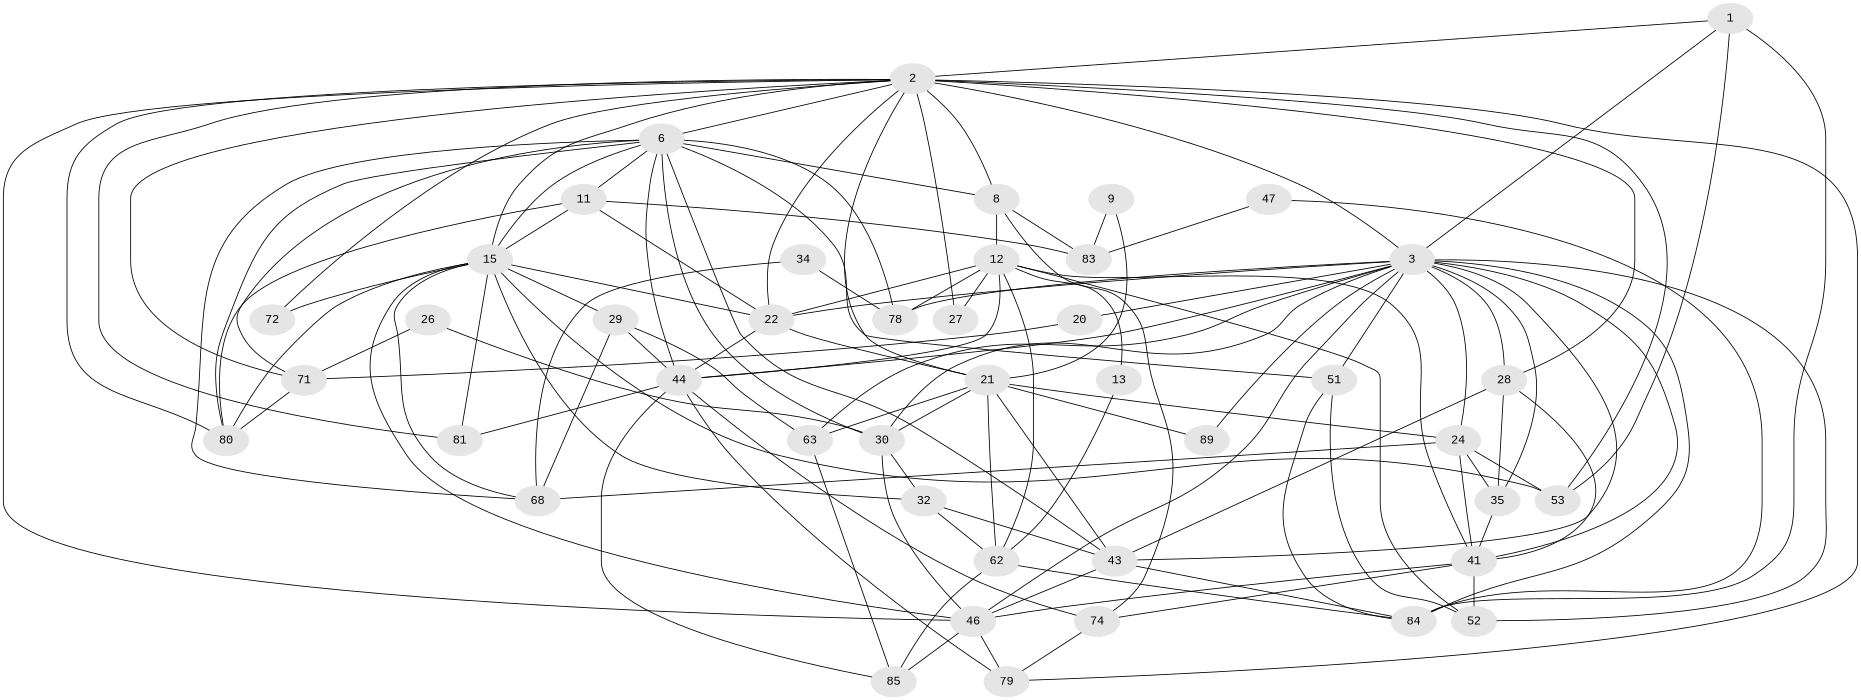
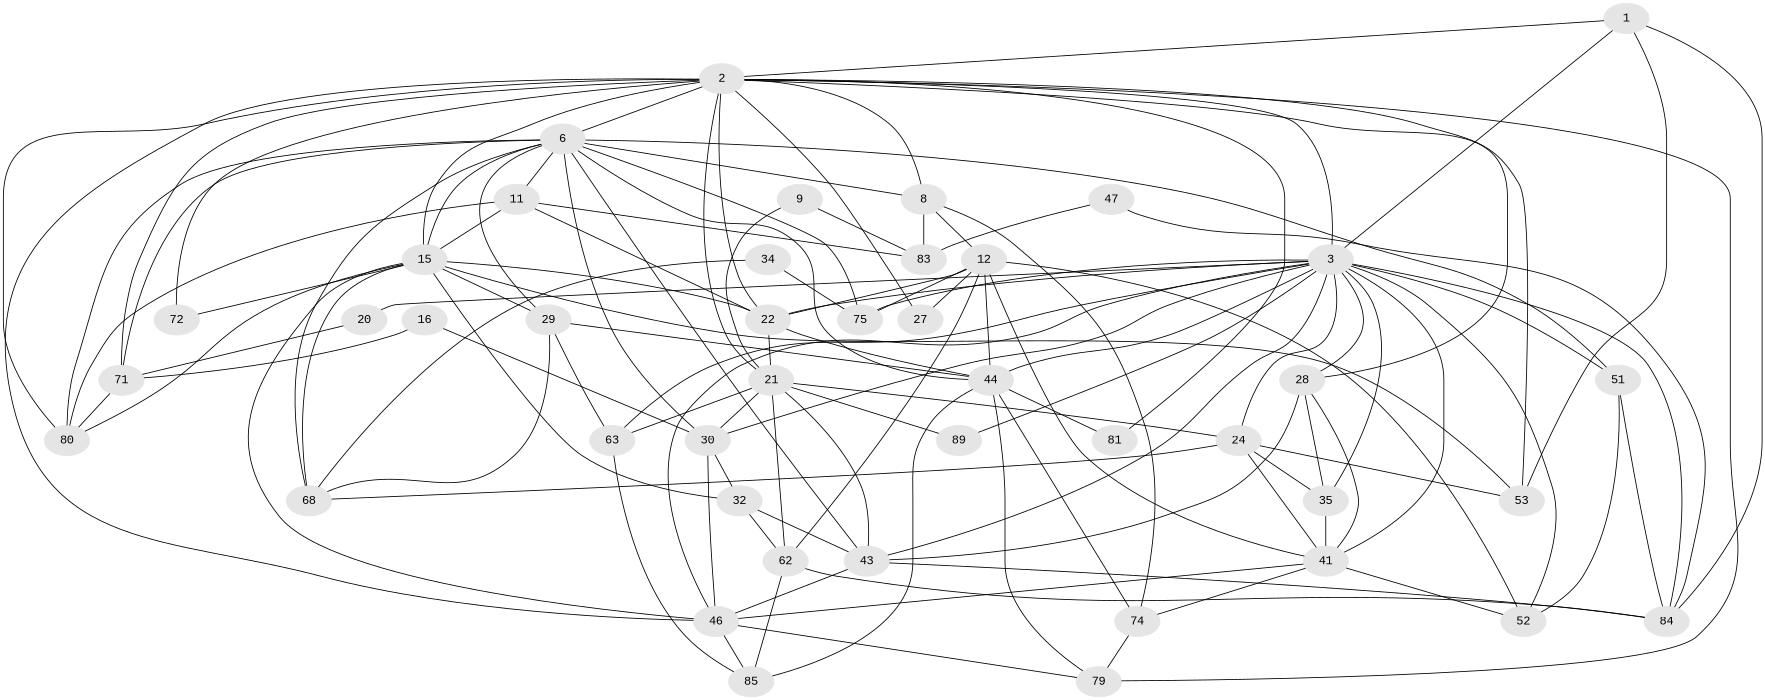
edge "6" -- "29": added
node "26": label "26" -> "16"
node "78": label "78" -> "75"
edge "15" -- "81": removed
node "13": removed
